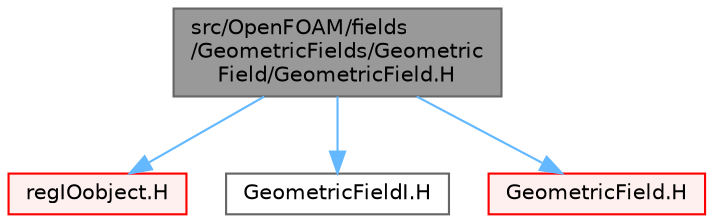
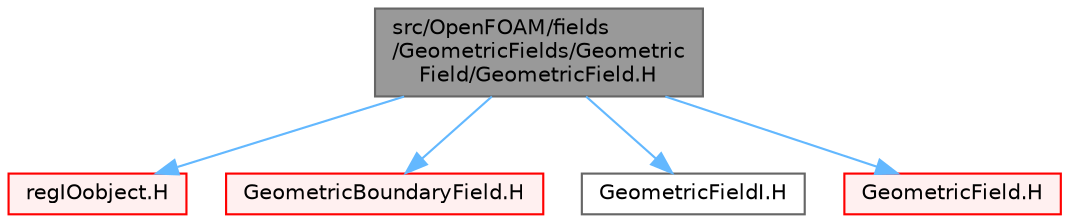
node "GeometricBoundaryField.H": added
